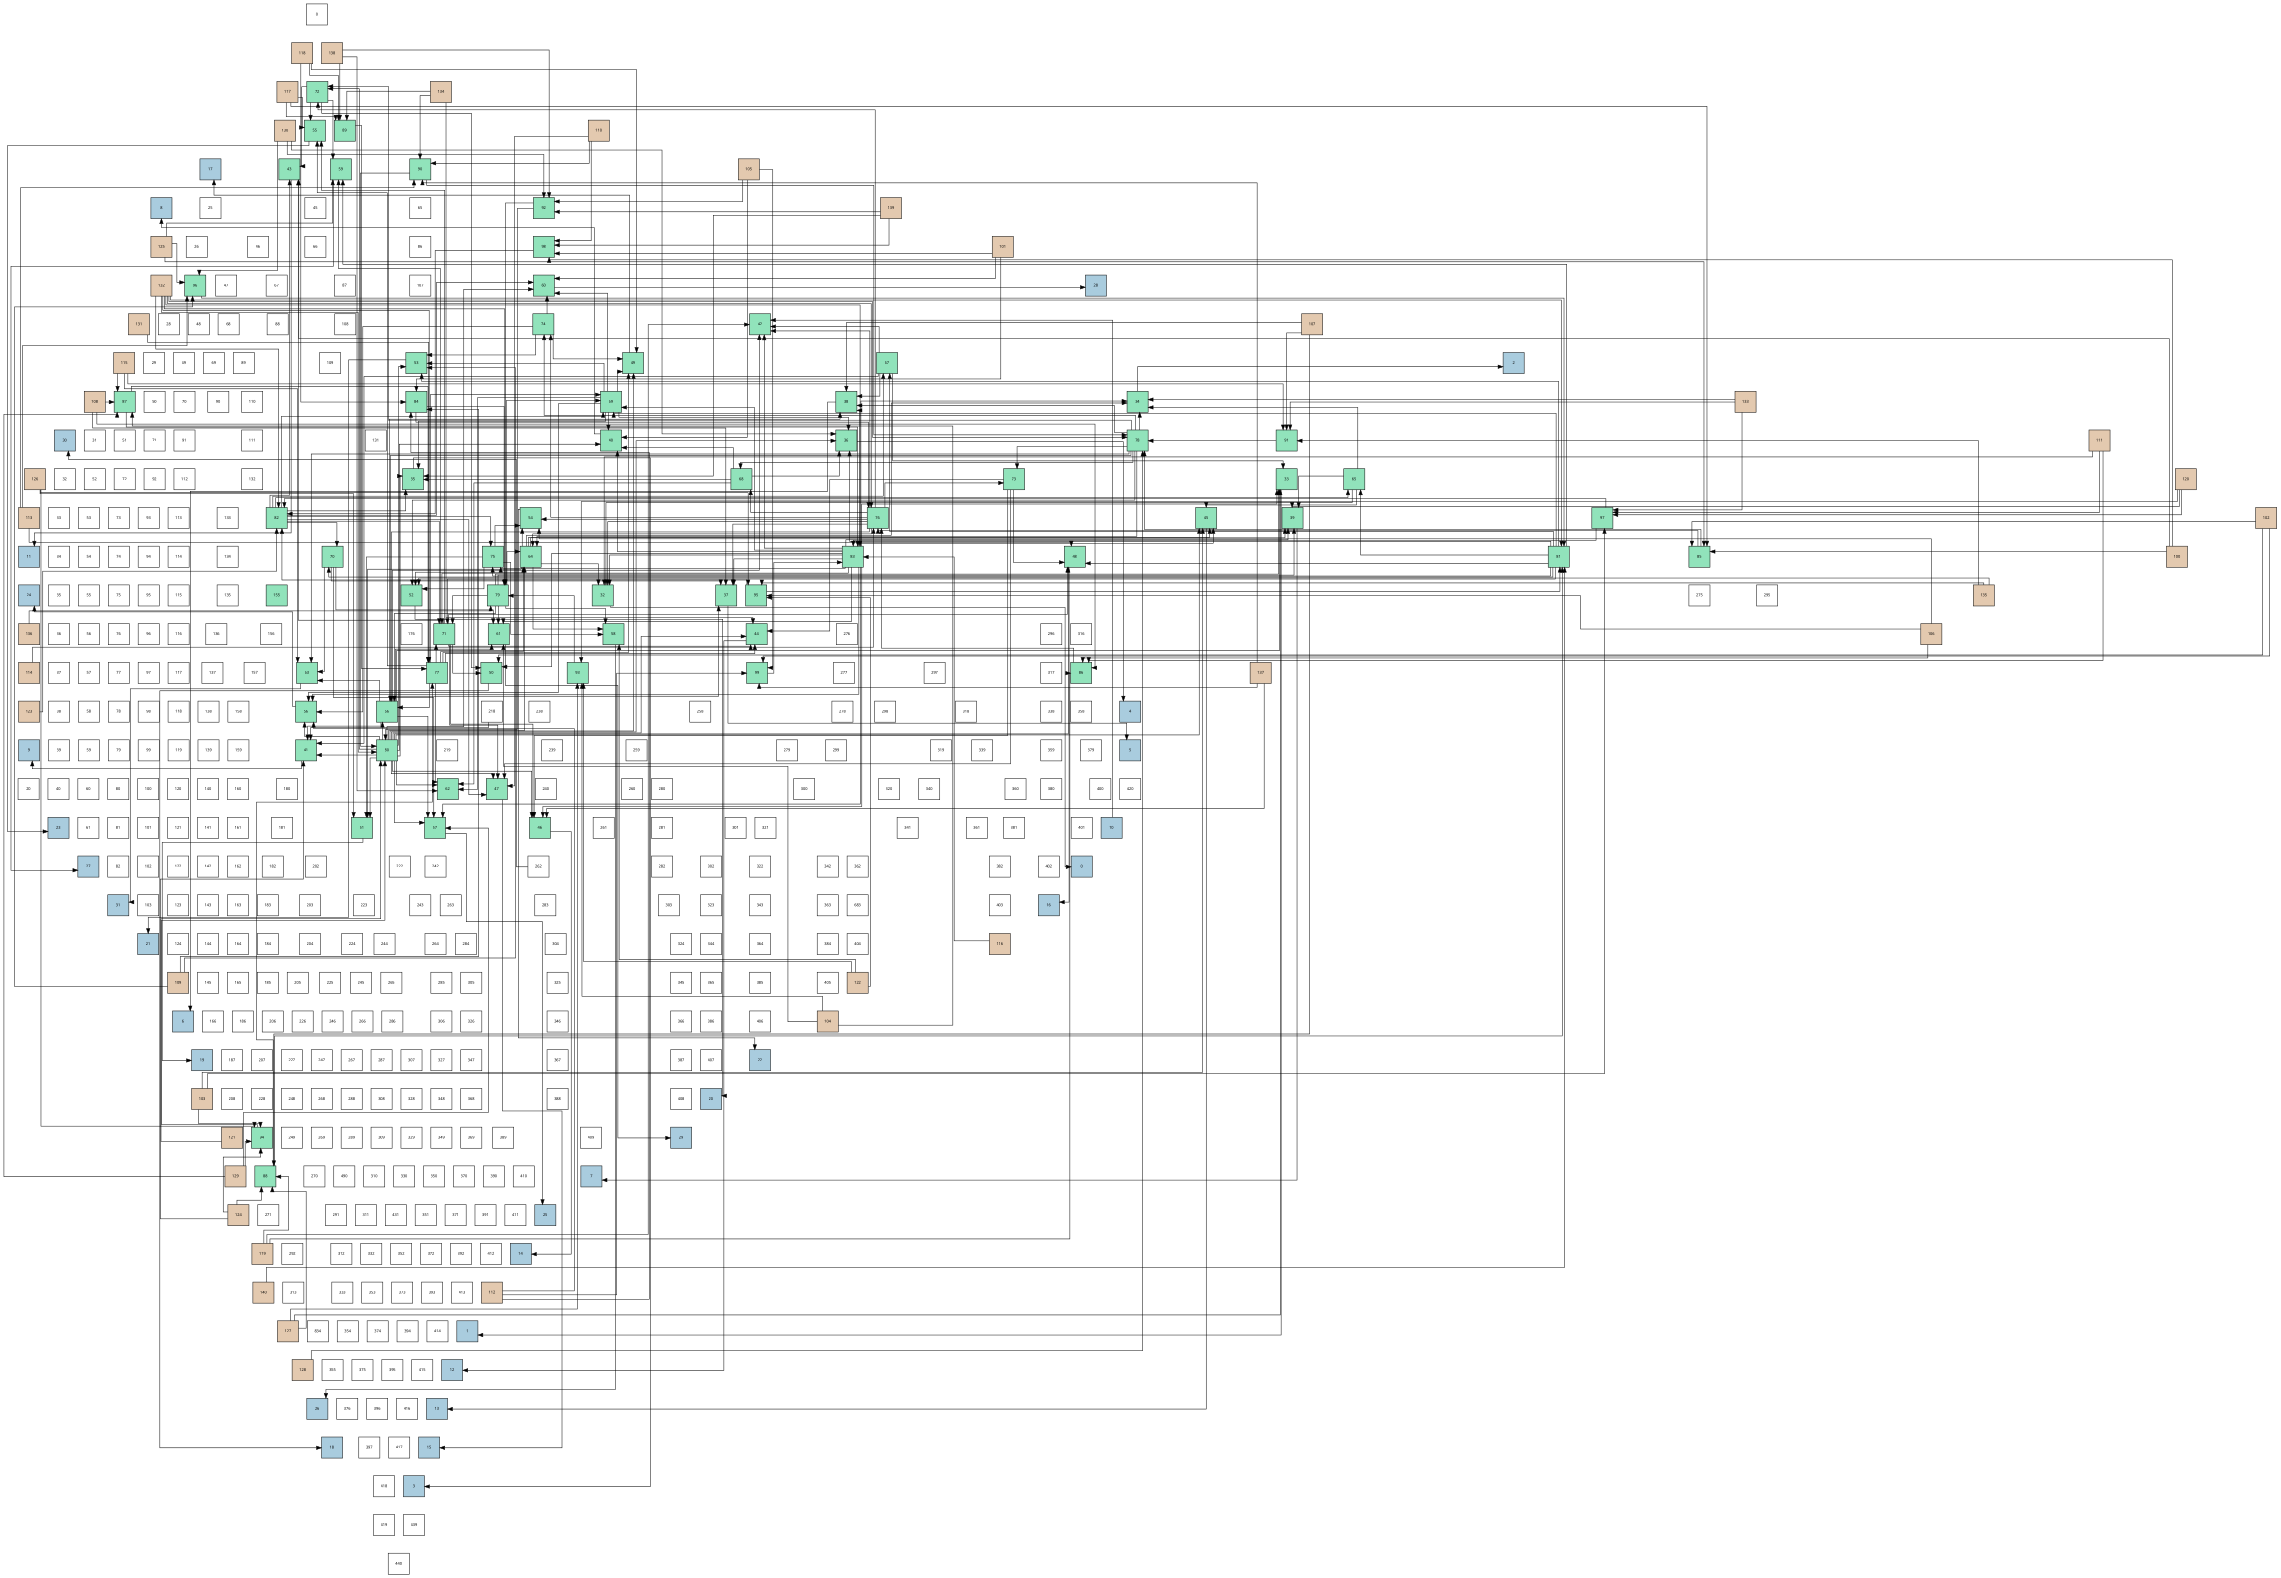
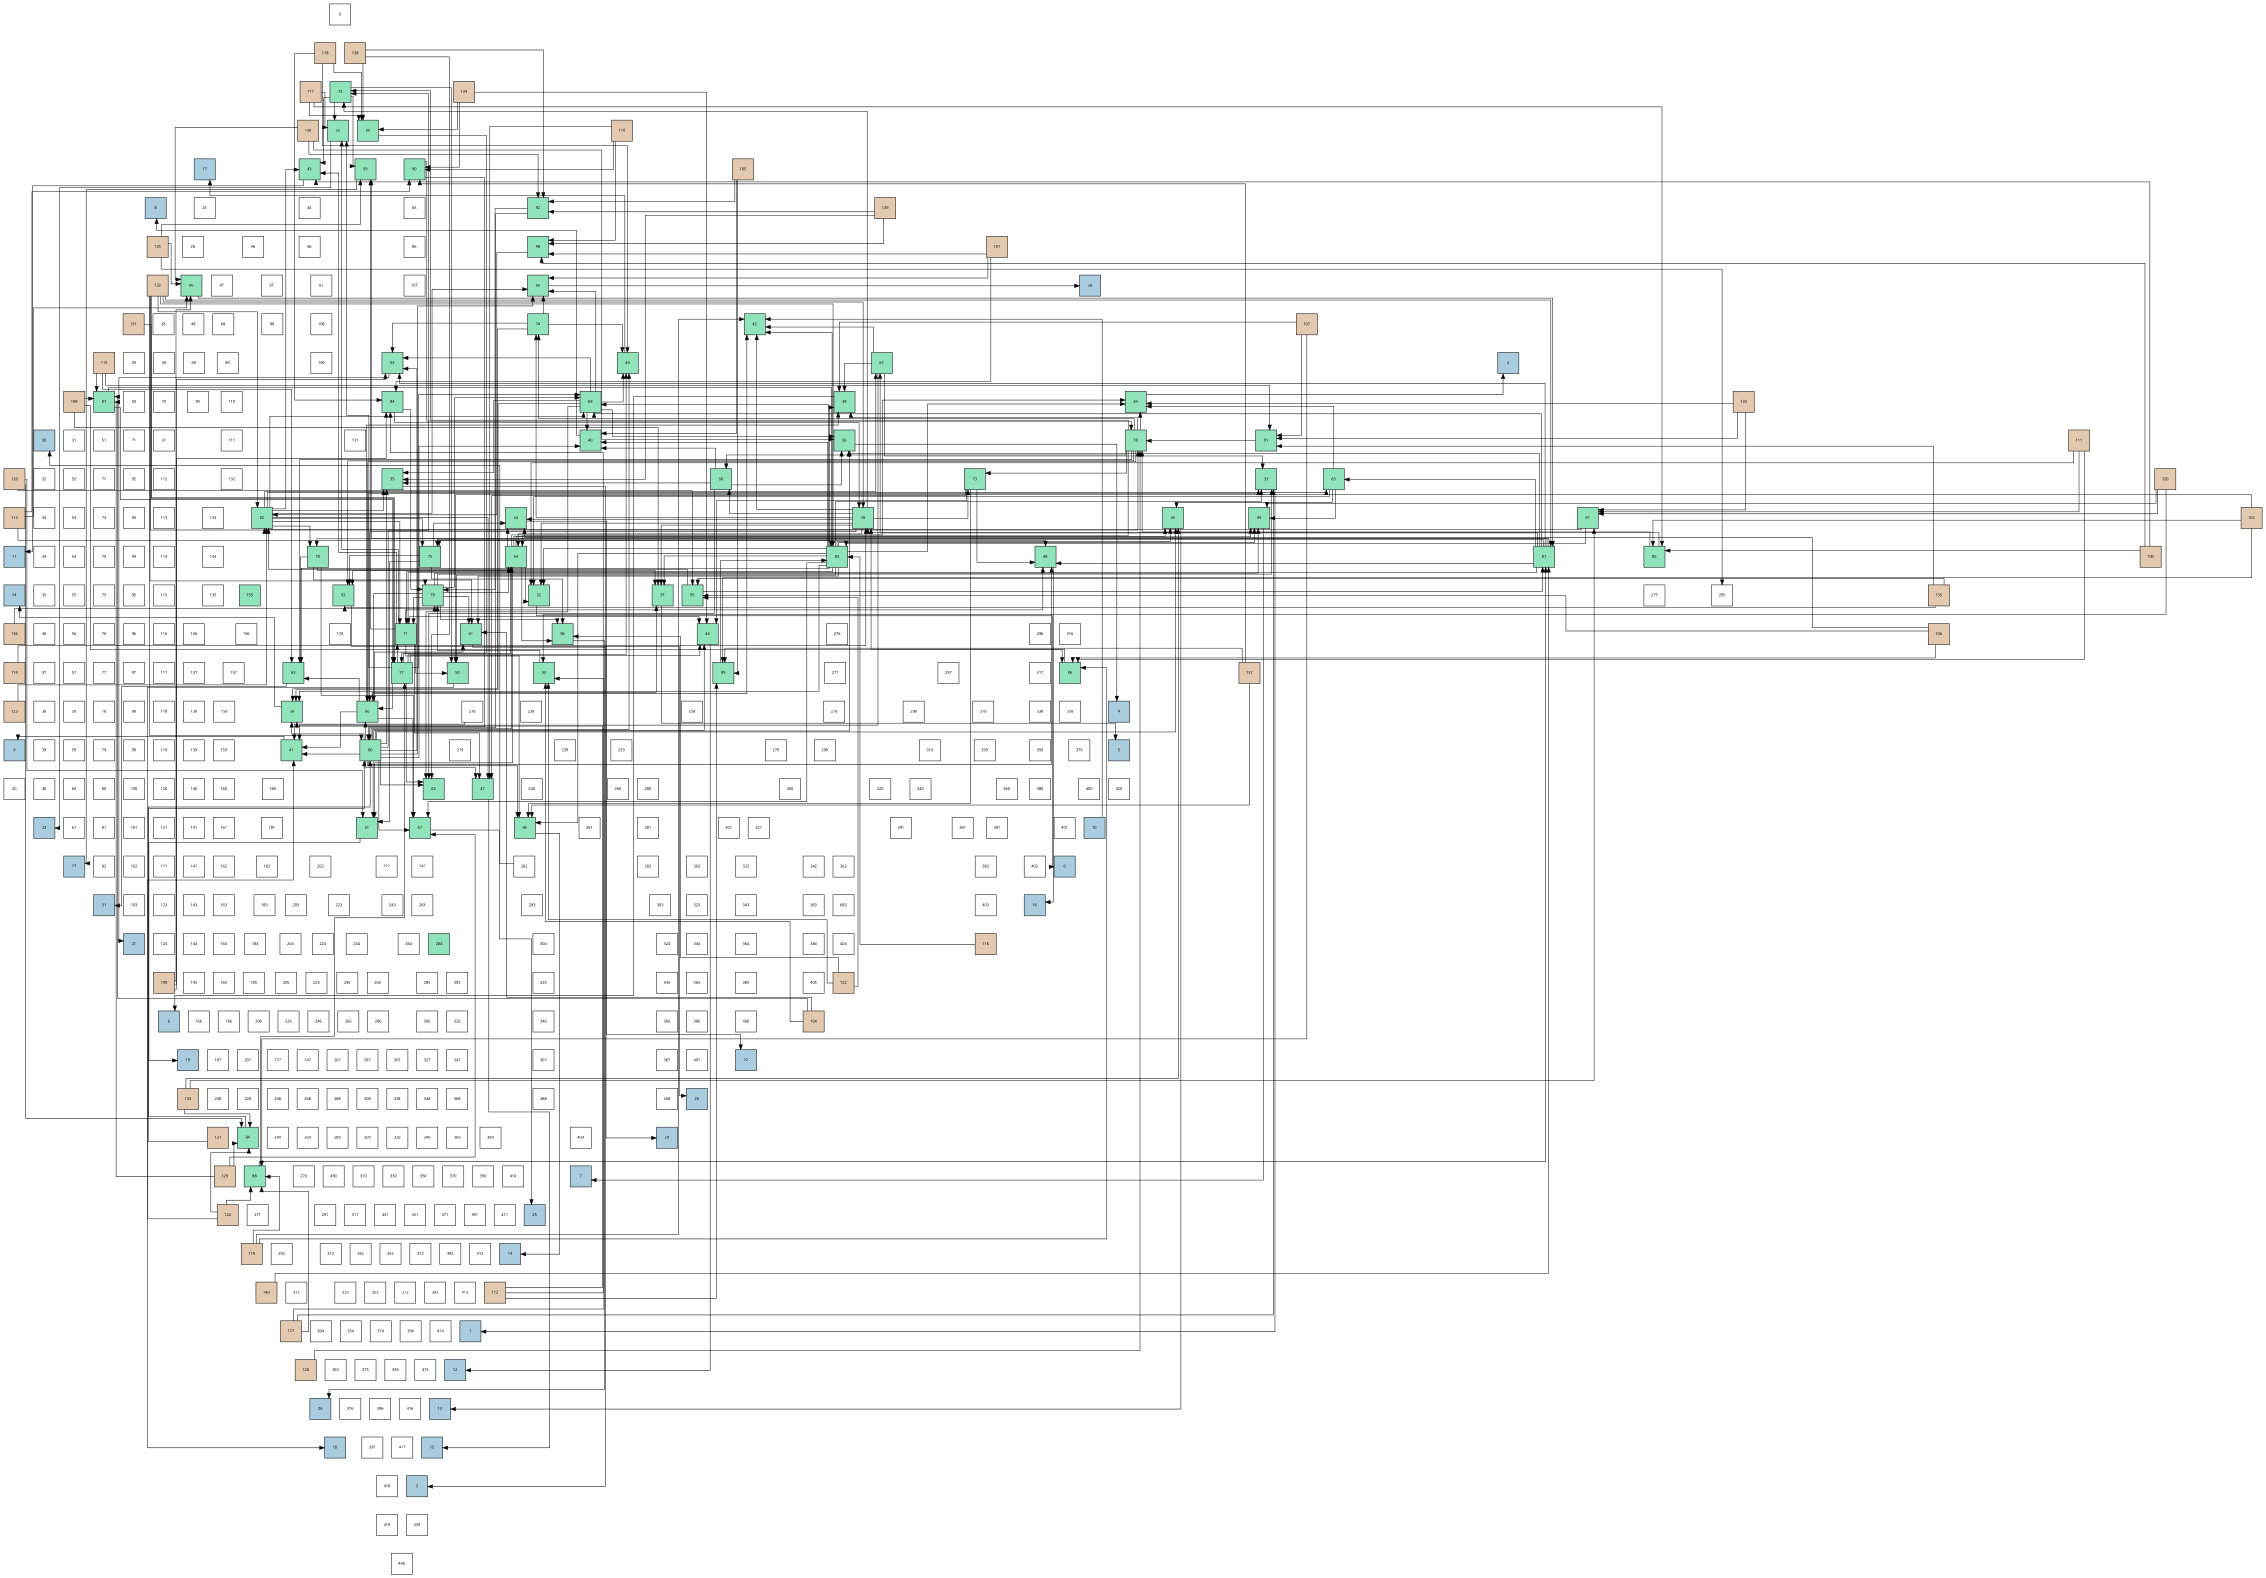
edge "125" -> "85": now "125" -> "295"
edge "83" -> "63": added
node "284": fillcolor #ffffff -> #91e3bb
